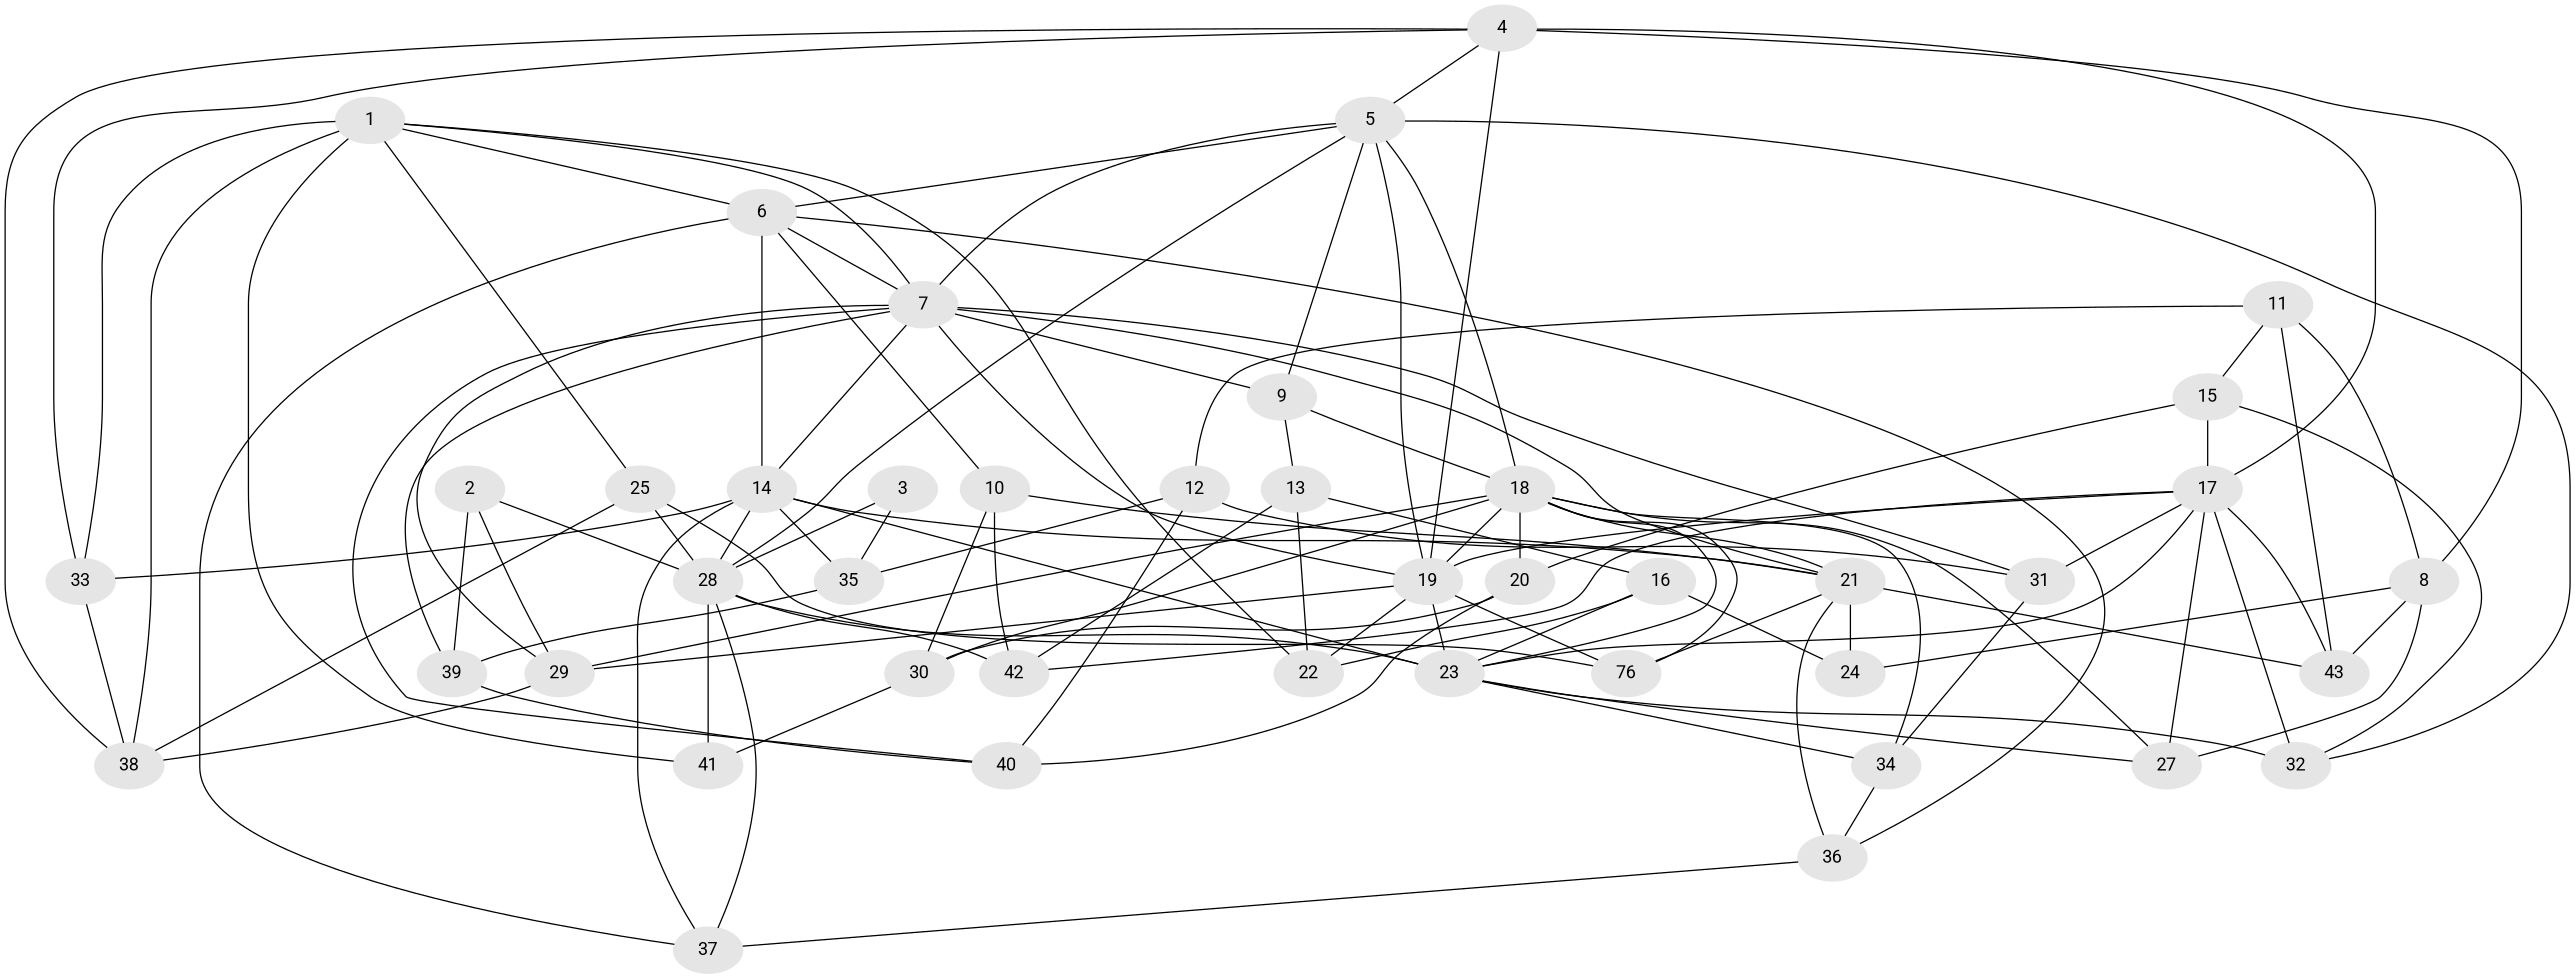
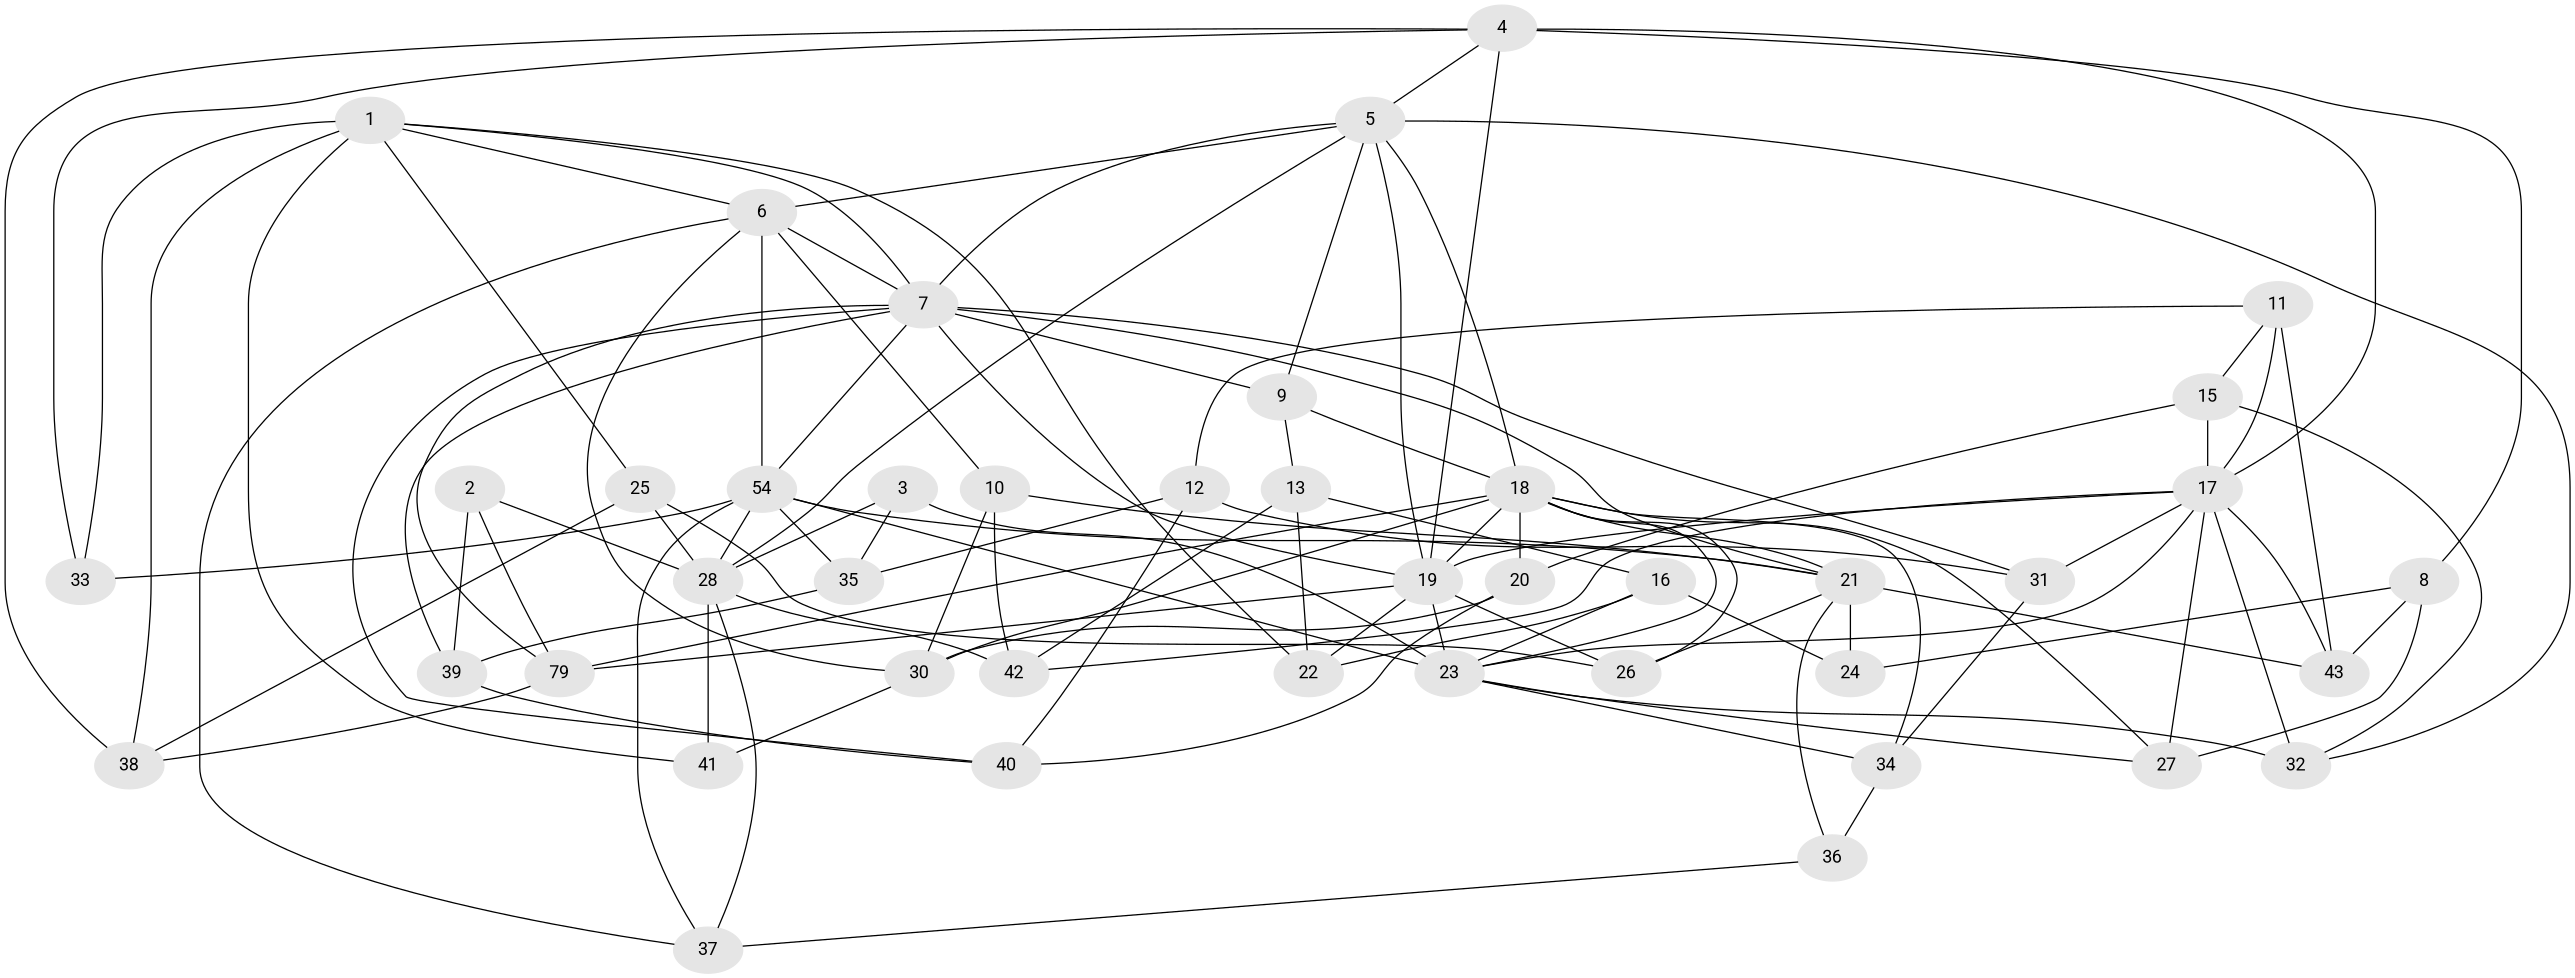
edge "6" -- "36": now "6" -- "30"
edge "11" -- "8": now "11" -- "17"
node "14": label "14" -> "54"
edge "28" -- "23": now "3" -- "23"
edge "33" -- "38": removed
node "29": label "29" -> "79"
node "76": label "76" -> "26"
